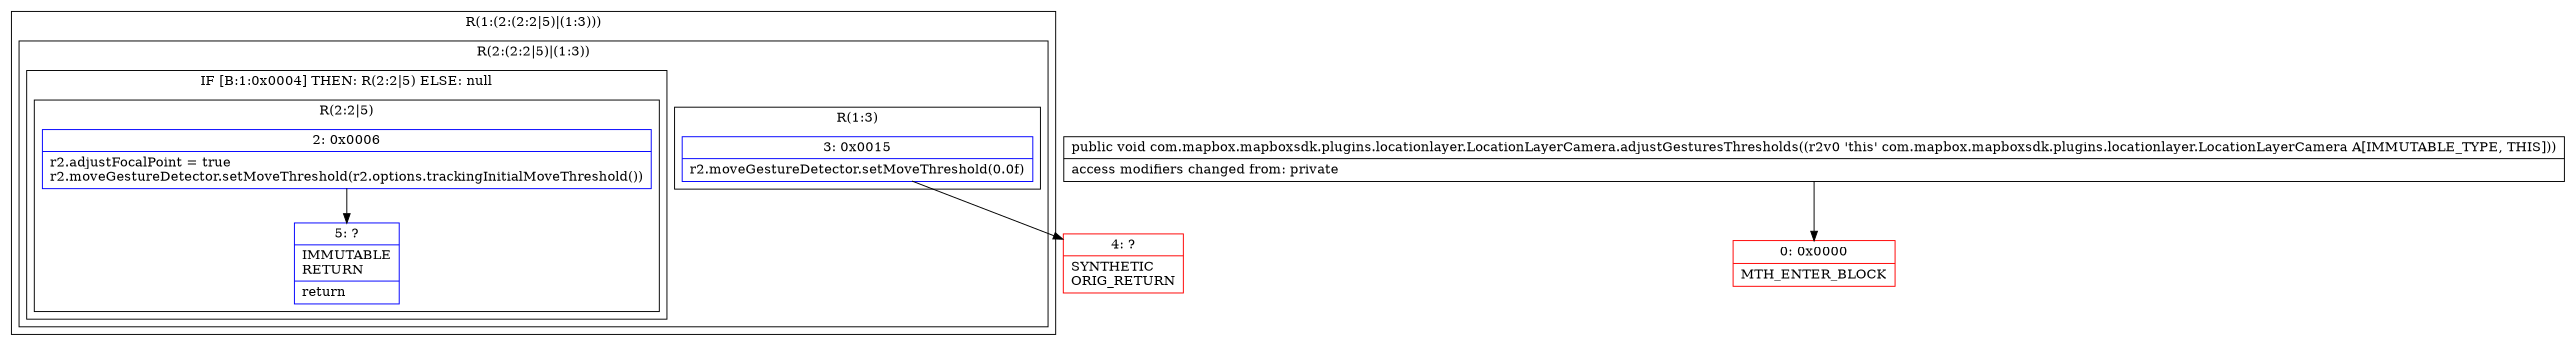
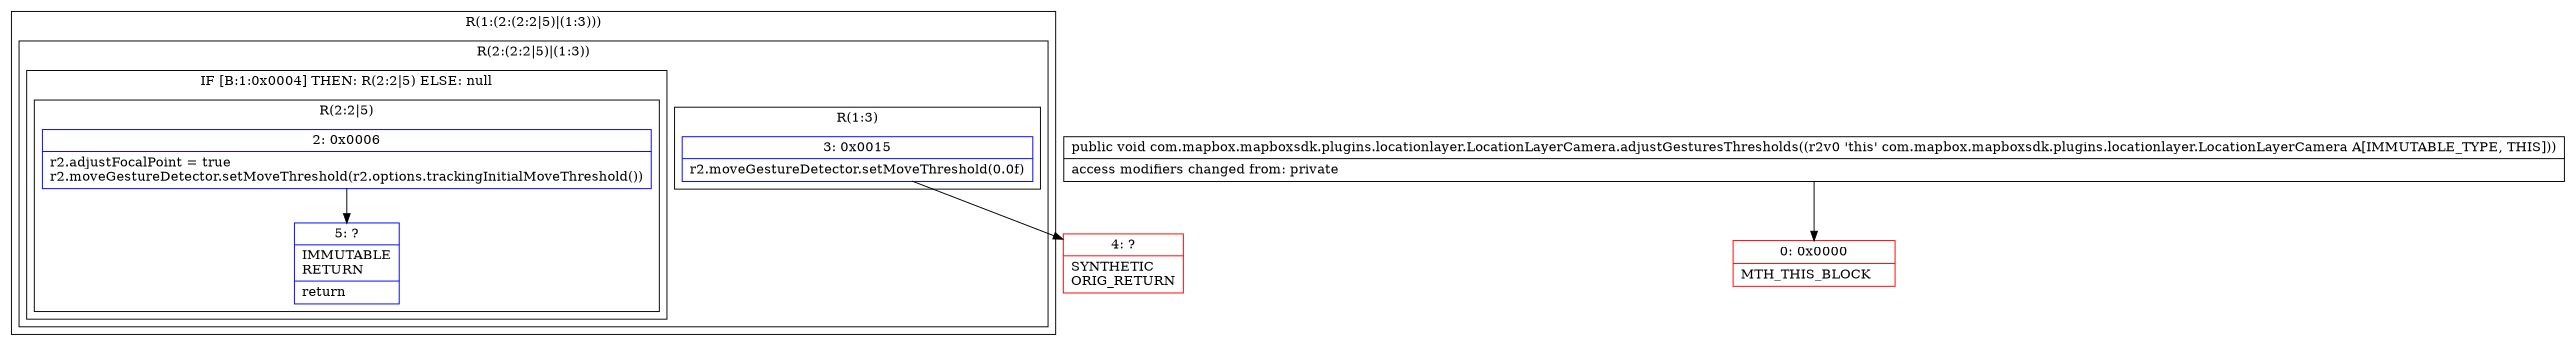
node "0: 0x0000": text "MTH_ENTER_BLOCK" -> "MTH_THIS_BLOCK"
